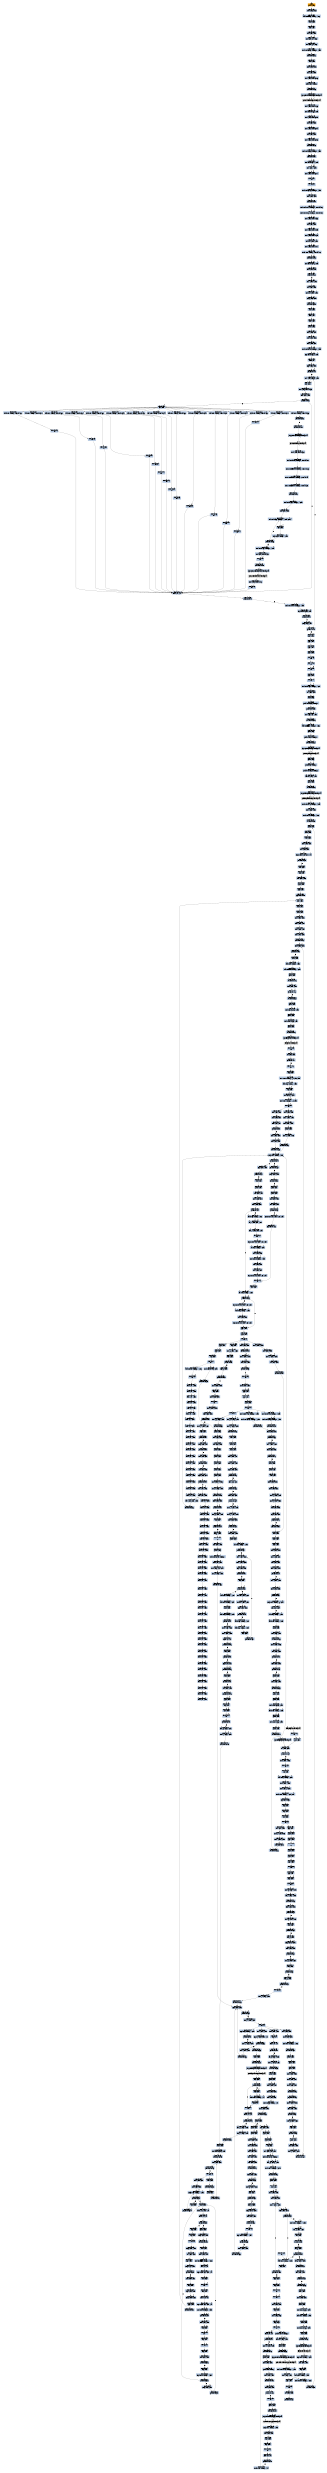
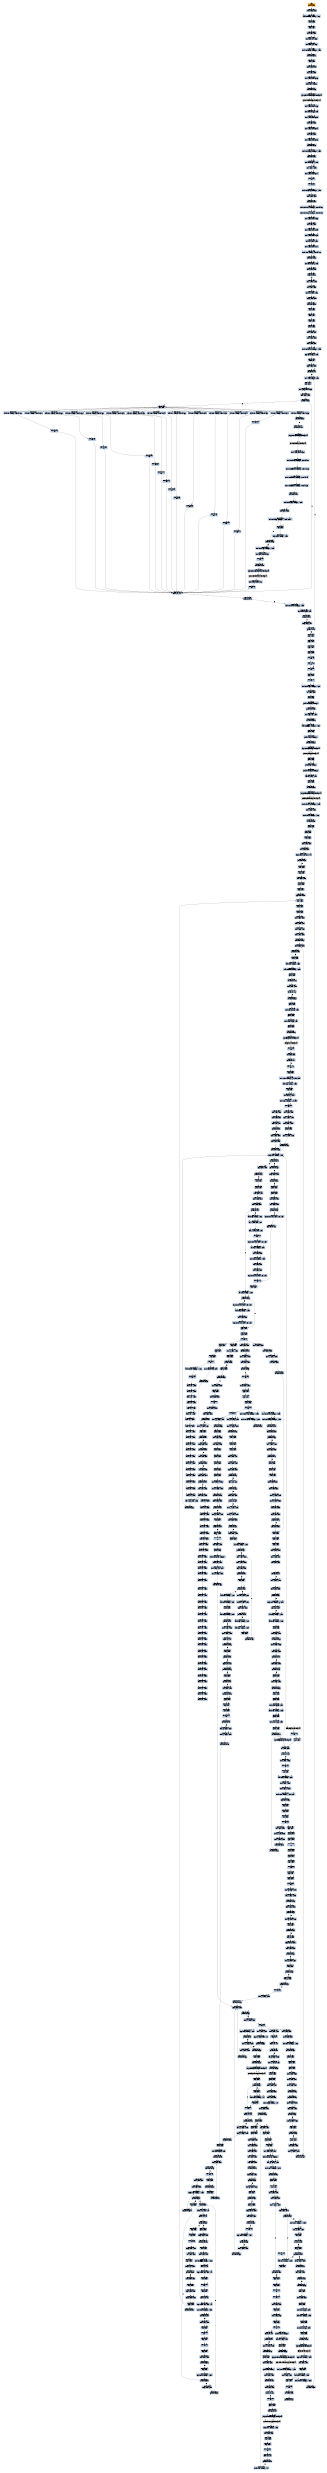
node "0x00401efd testl %edx, %edx": removed
node "0x00401013 jmp HeapReAlloc@kernel32.dll": label "0x00401013 jmp HeapReAlloc@kernel32.dll" -> "0x00401010 jmp HeapReAlloc@kernel32.dll"
